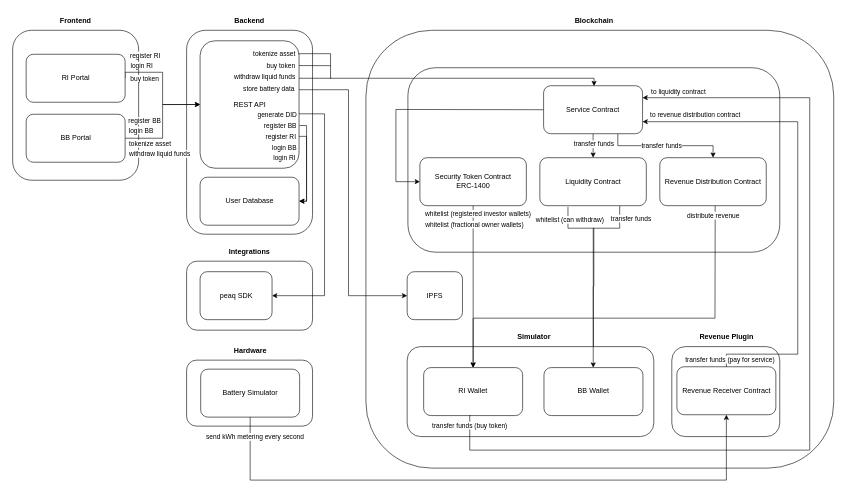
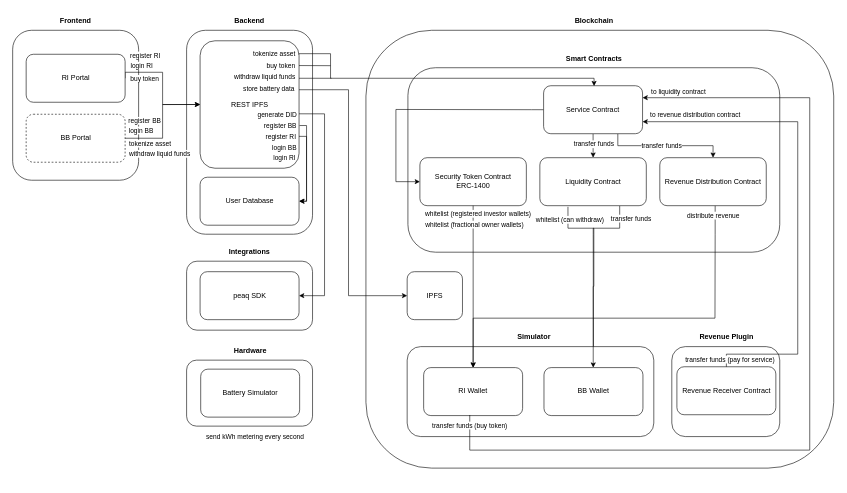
node "Smart Contracts": added
node "REST API": label "REST API" -> "REST IPFS"
node "BB Portal": style solid -> dashed
node "peaq SDK": size 72x48 -> 99x48
edge "Battery Simulator" -> "Revenue Receiver Contract": removed
